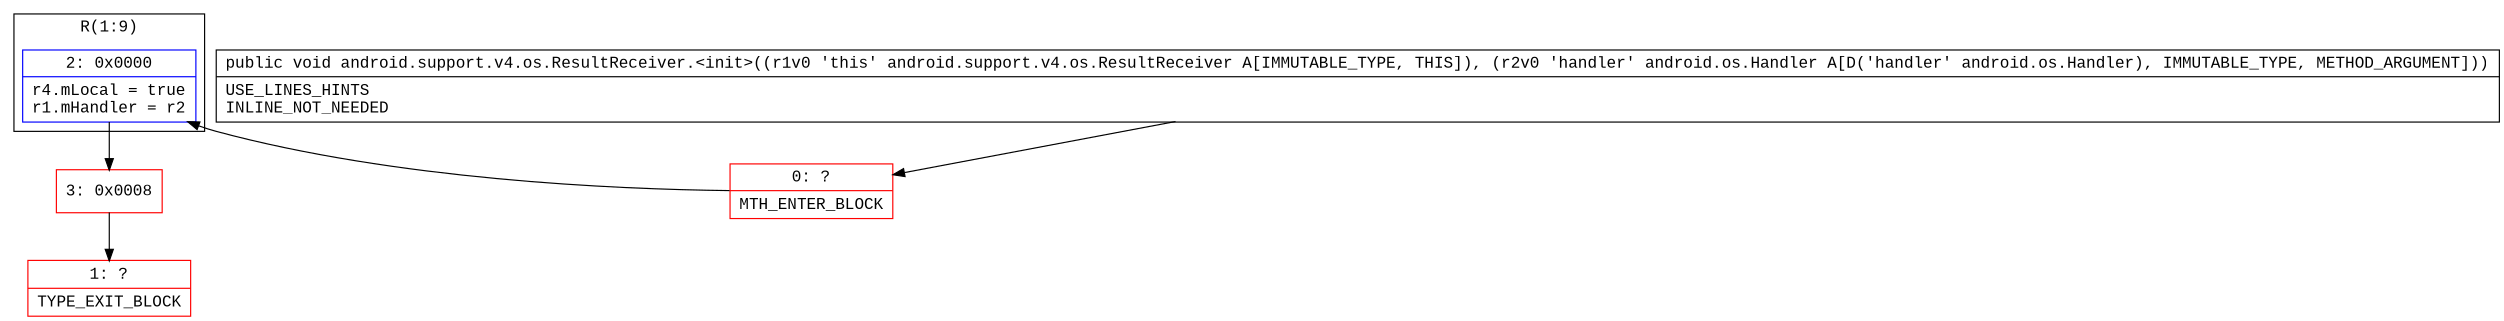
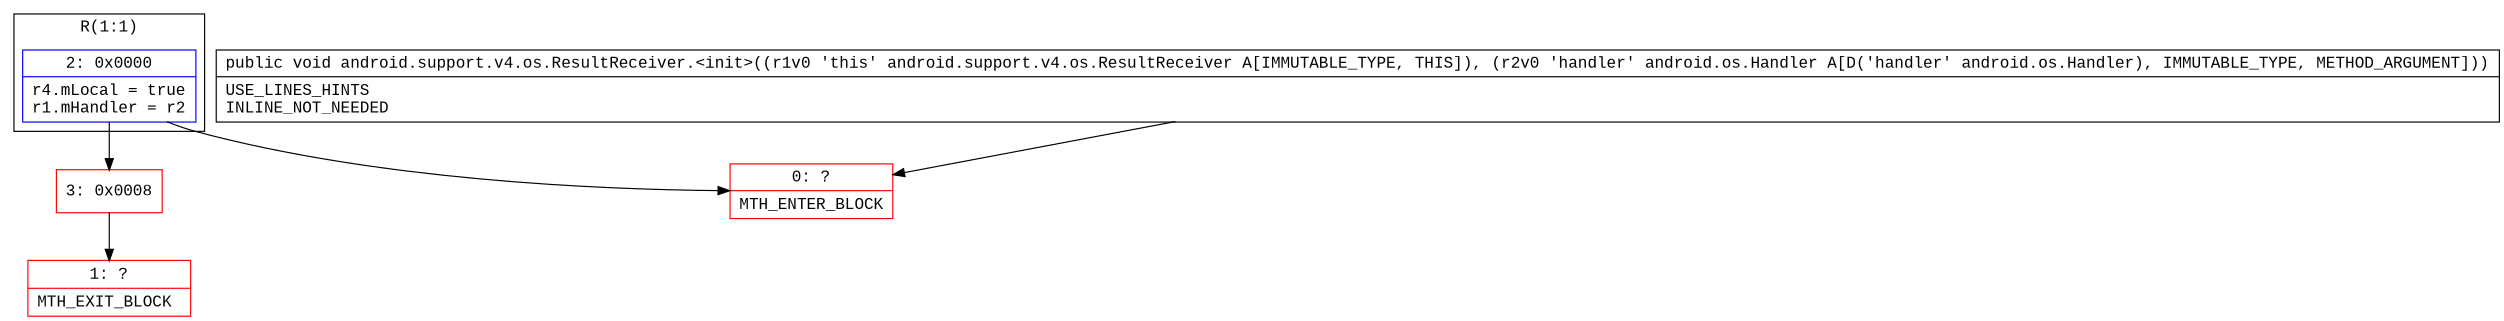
cluster "R(1:9)": label "R(1:9)" -> "R(1:1)"
edge "0: ?" -> "2: 0x0000": reversed
node "1: ?": text "TYPE_EXIT_BLOCK" -> "MTH_EXIT_BLOCK"
